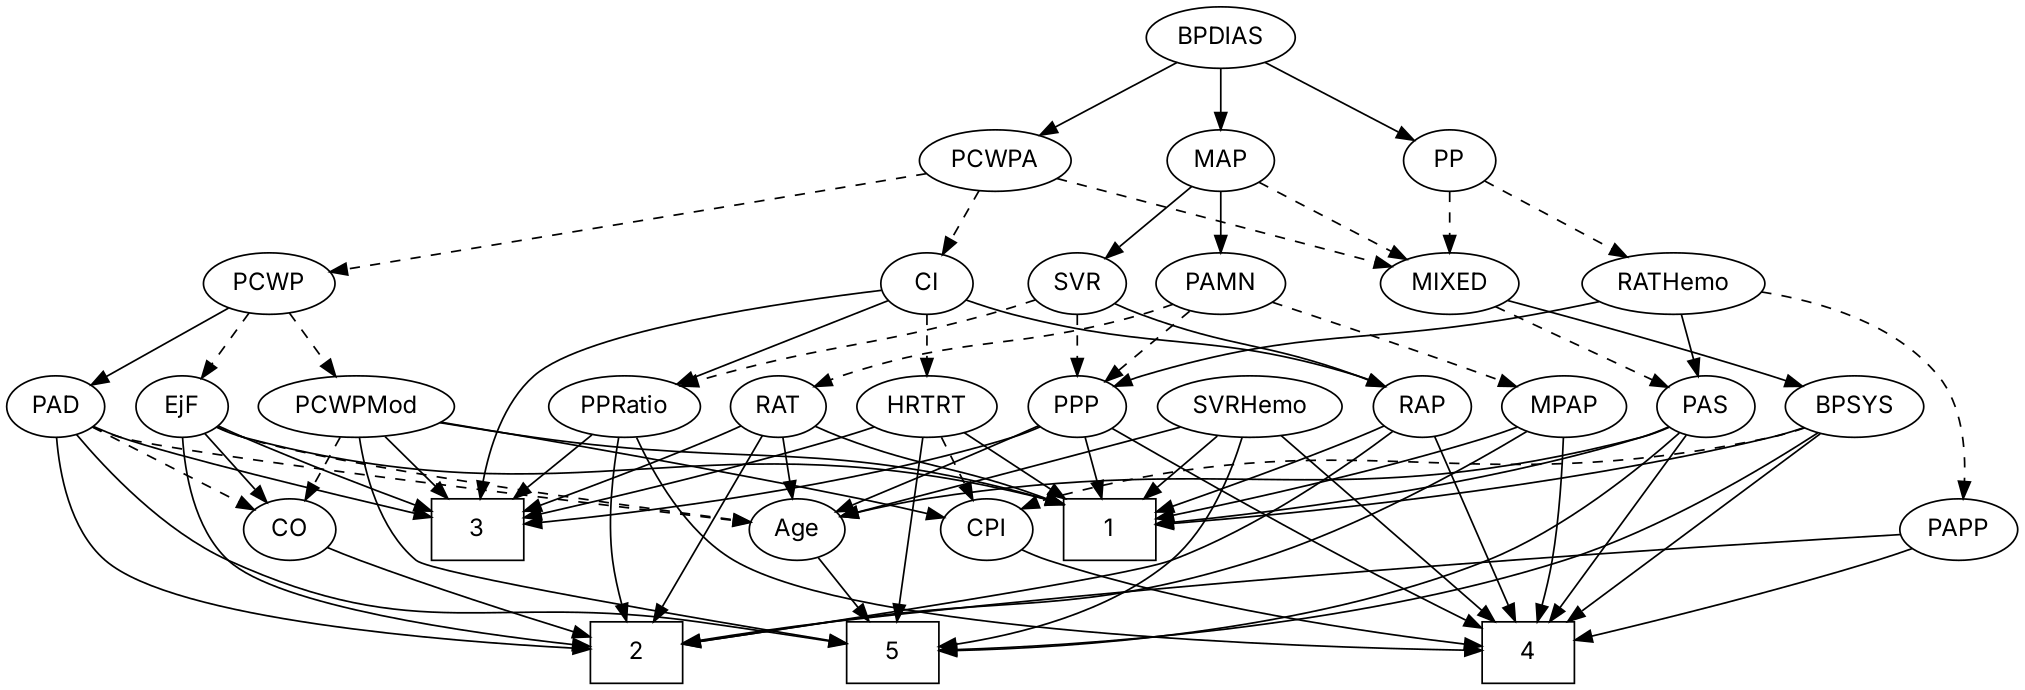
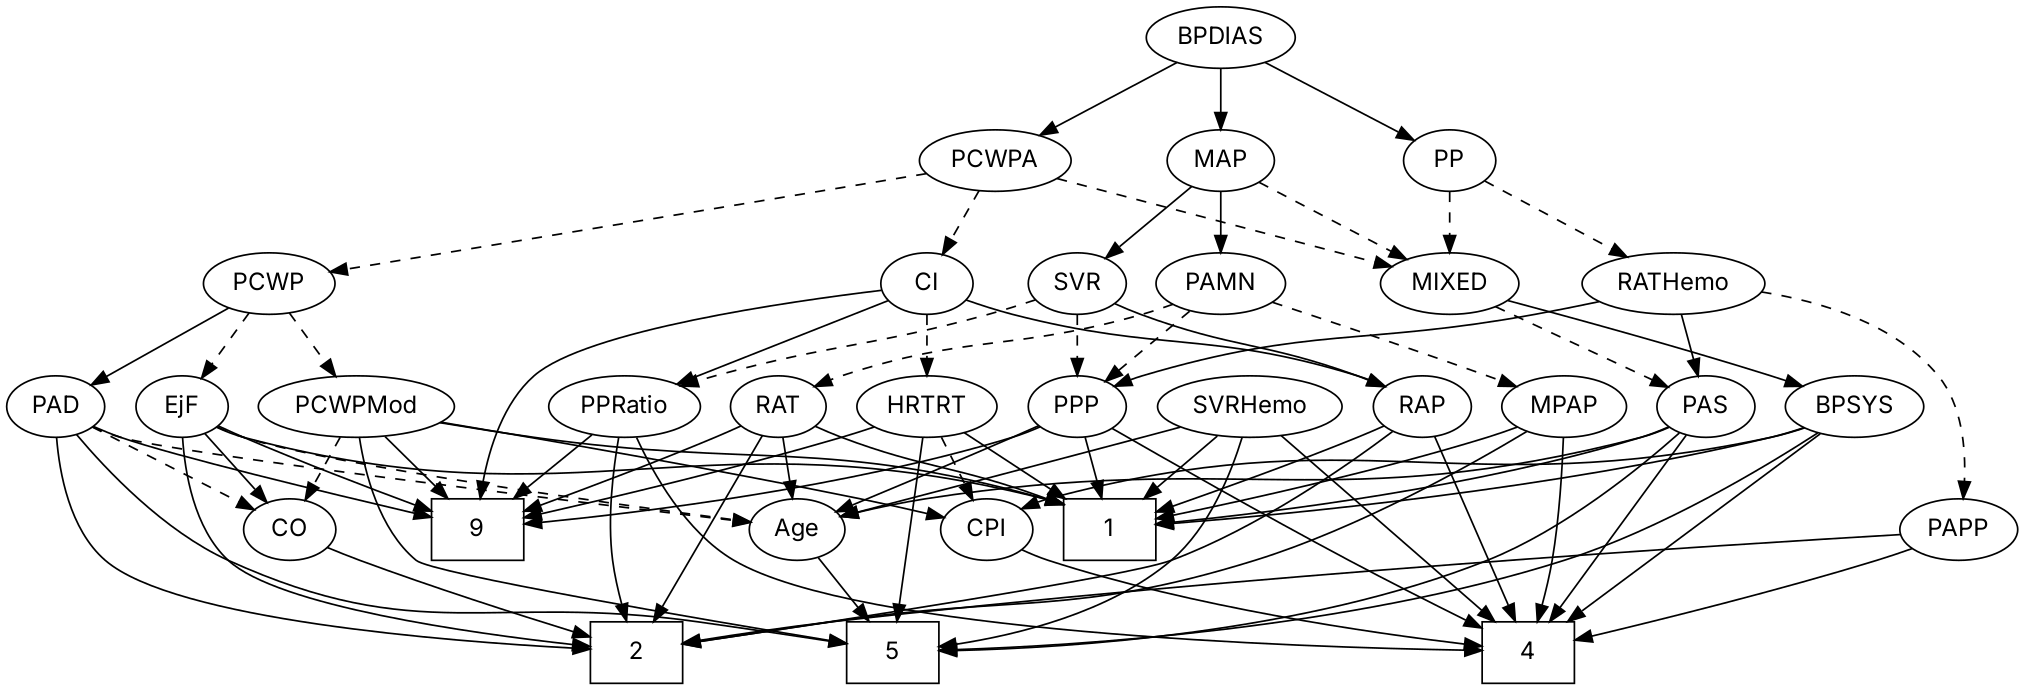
edge "BPSYS" -> "CPI": style dashed -> solid
node "3": label "3" -> "9"
